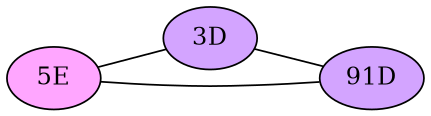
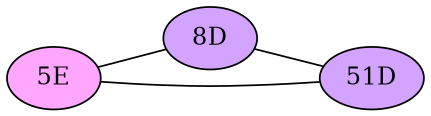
node "3D": label "3D" -> "8D"
node "91D": label "91D" -> "51D"
